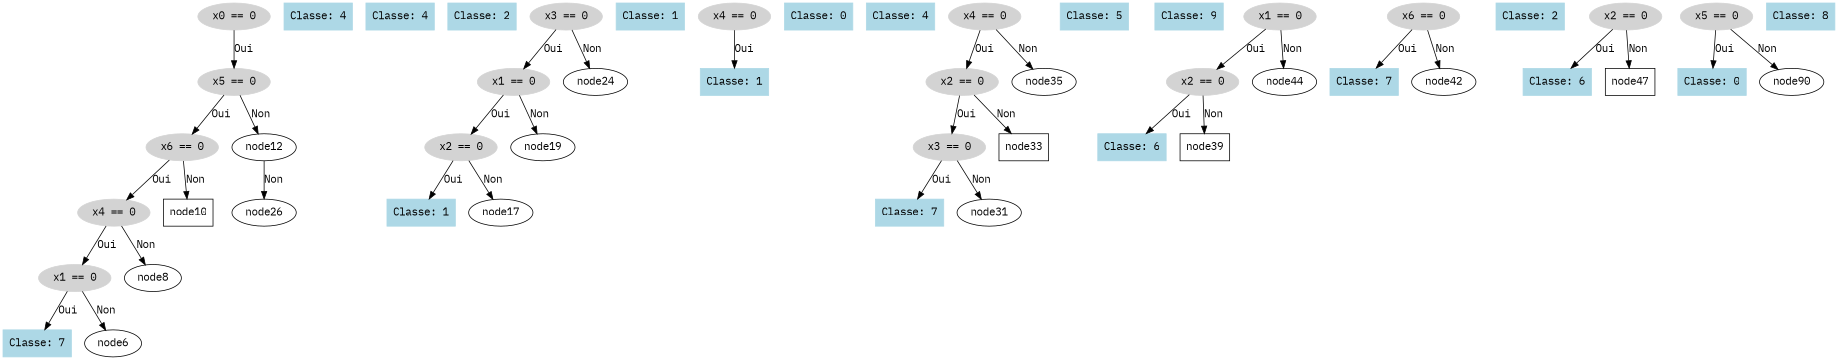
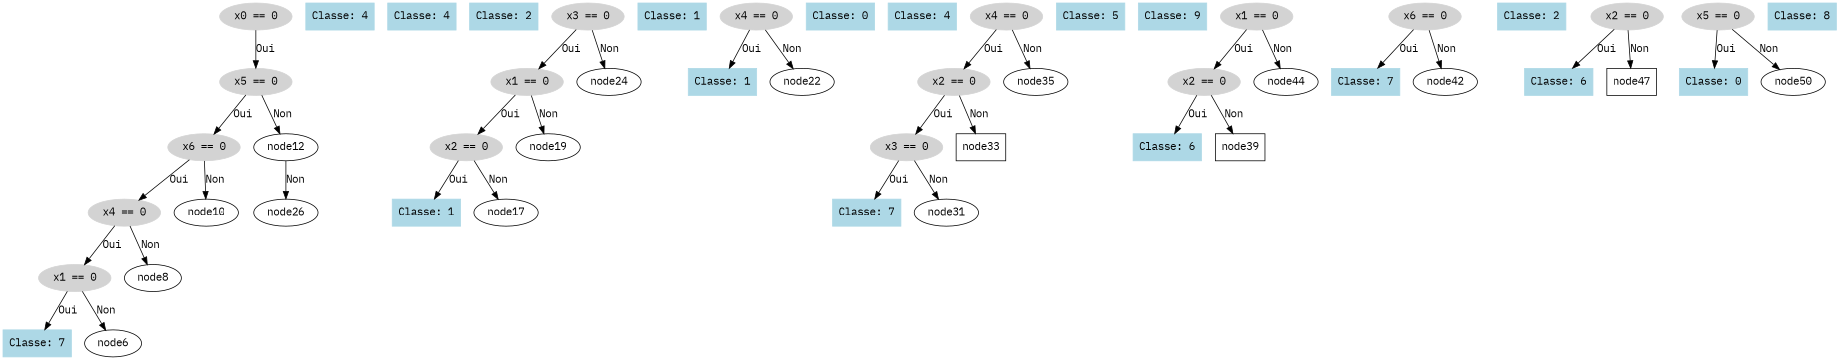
node "node22": added
node "node90": label "node90" -> "node50"
node "node10": shape box -> ellipse
